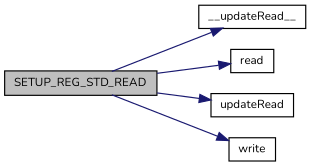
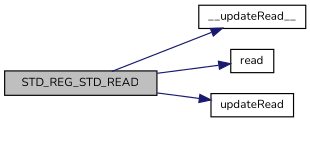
node "SETUP_REG_STD_READ": label "SETUP_REG_STD_READ" -> "STD_REG_STD_READ"
node "write": removed
